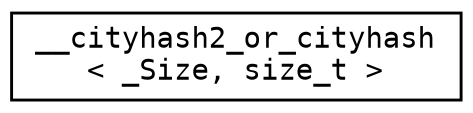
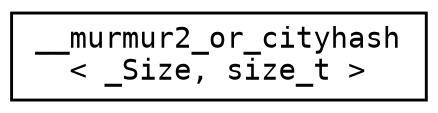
node "__cityhash2_or_cityhash < _Size, size_t >": label "__cityhash2_or_cityhash < _Size, size_t >" -> "__murmur2_or_cityhash < _Size, size_t >"
